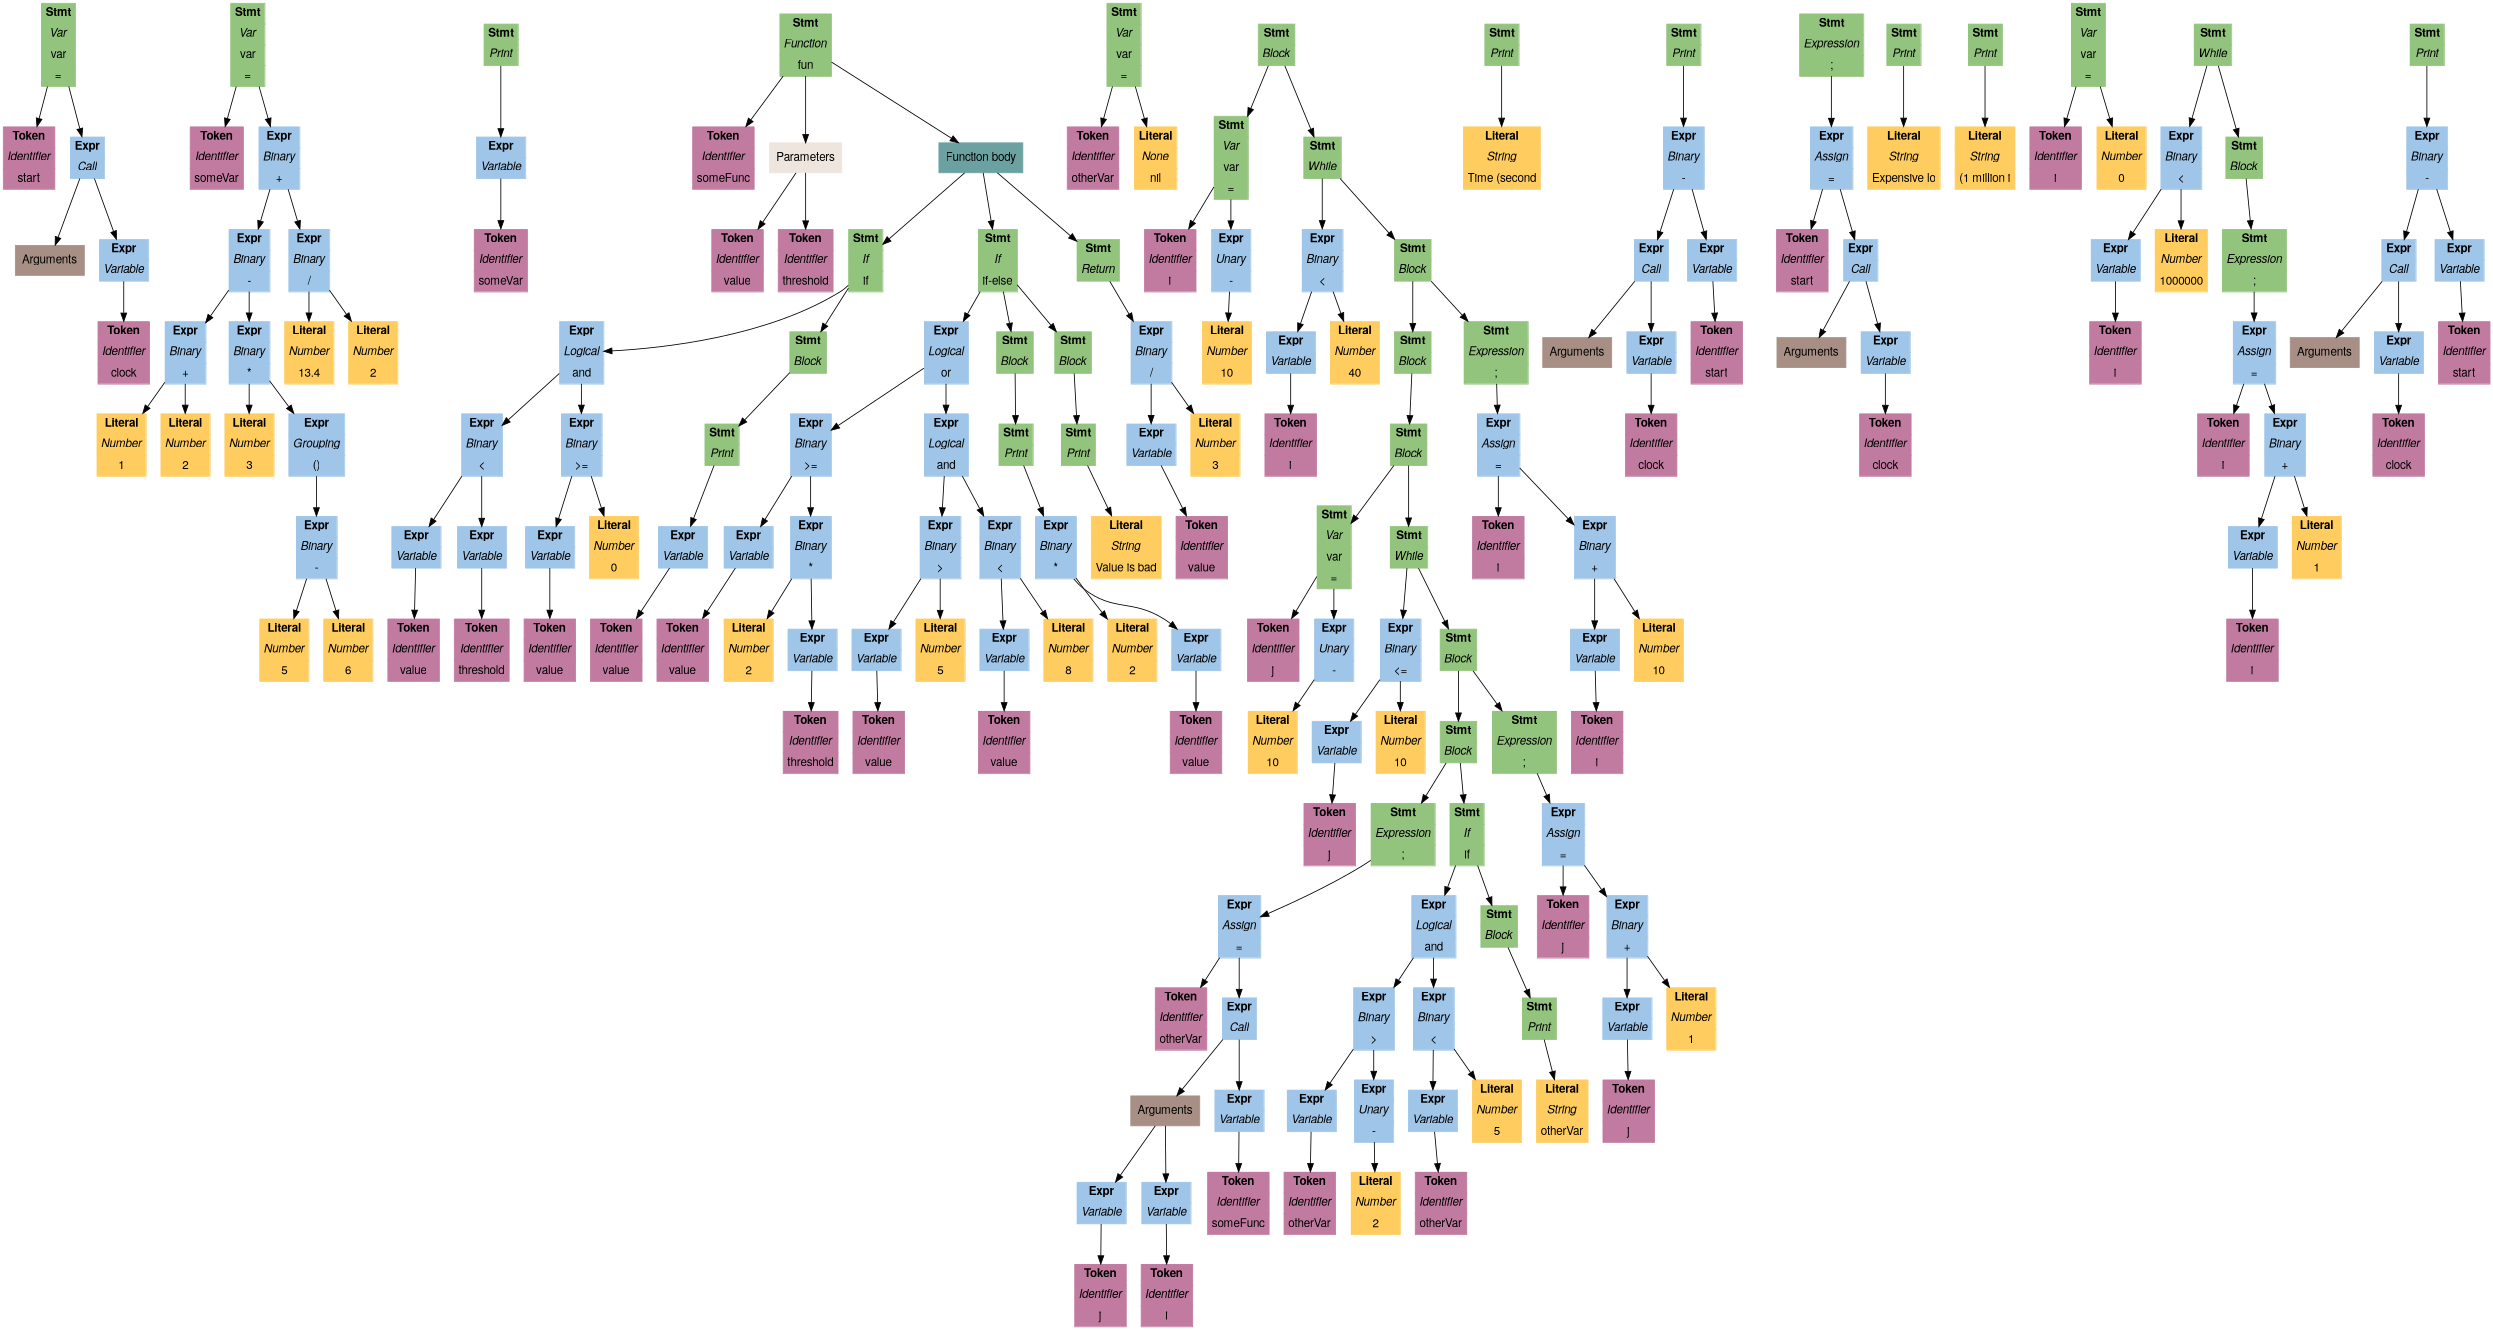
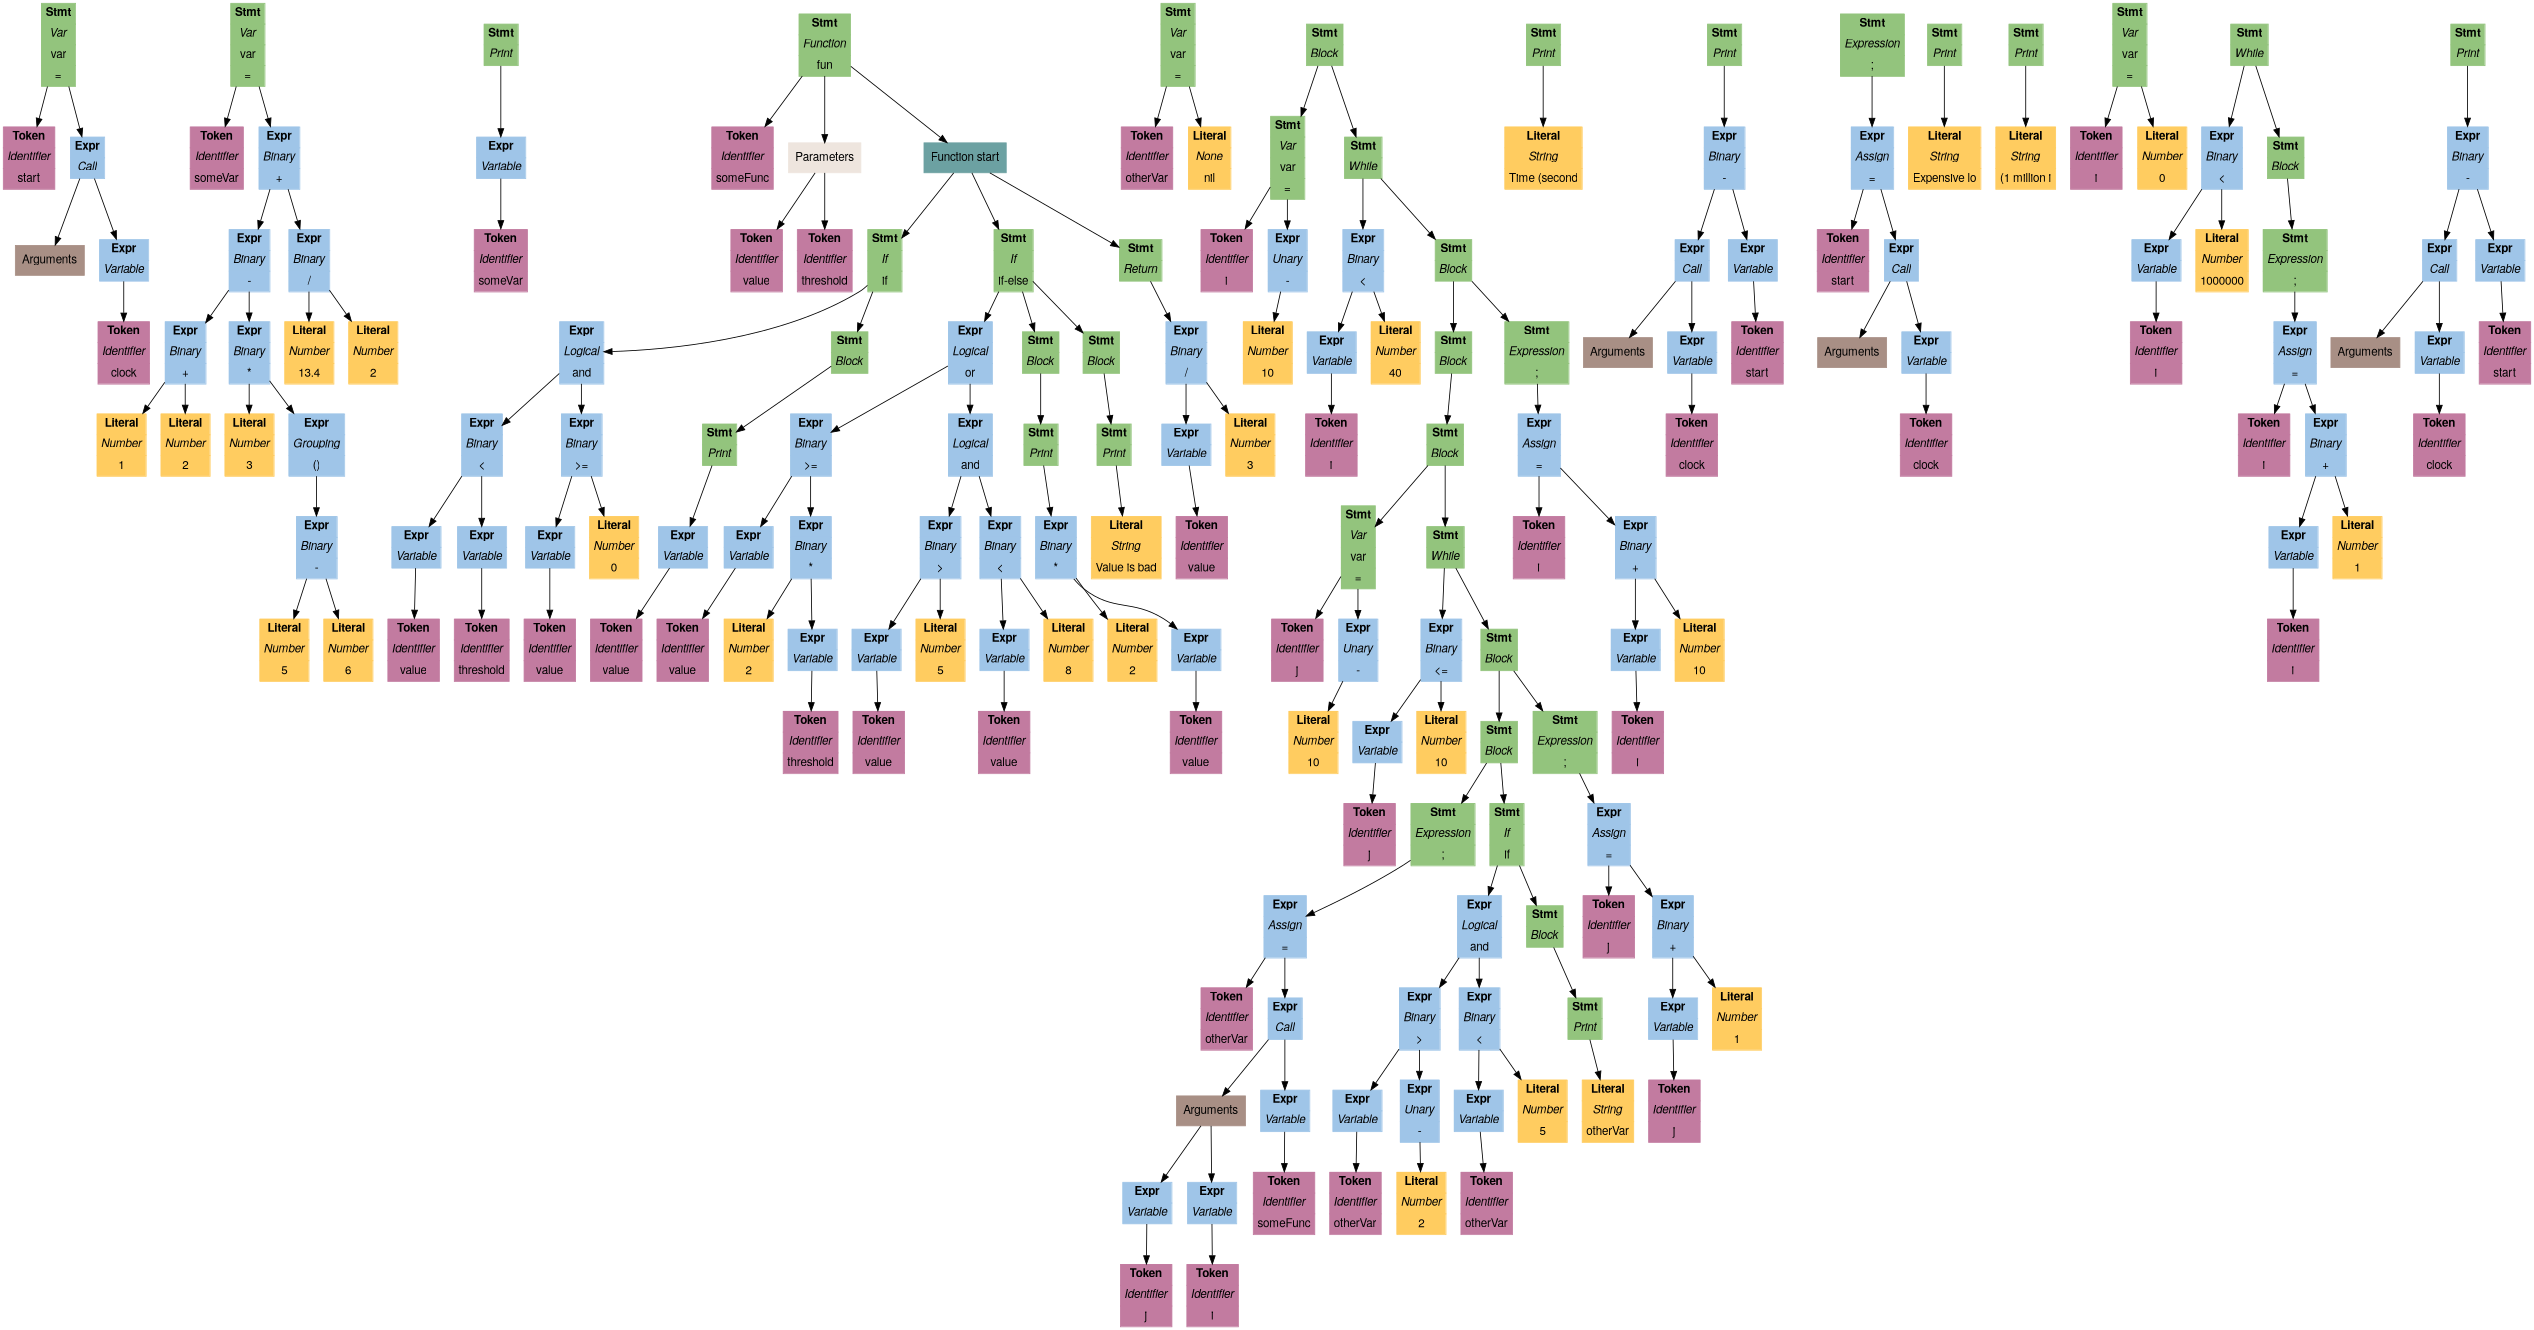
node "Function body": label "Function body" -> "Function start"
